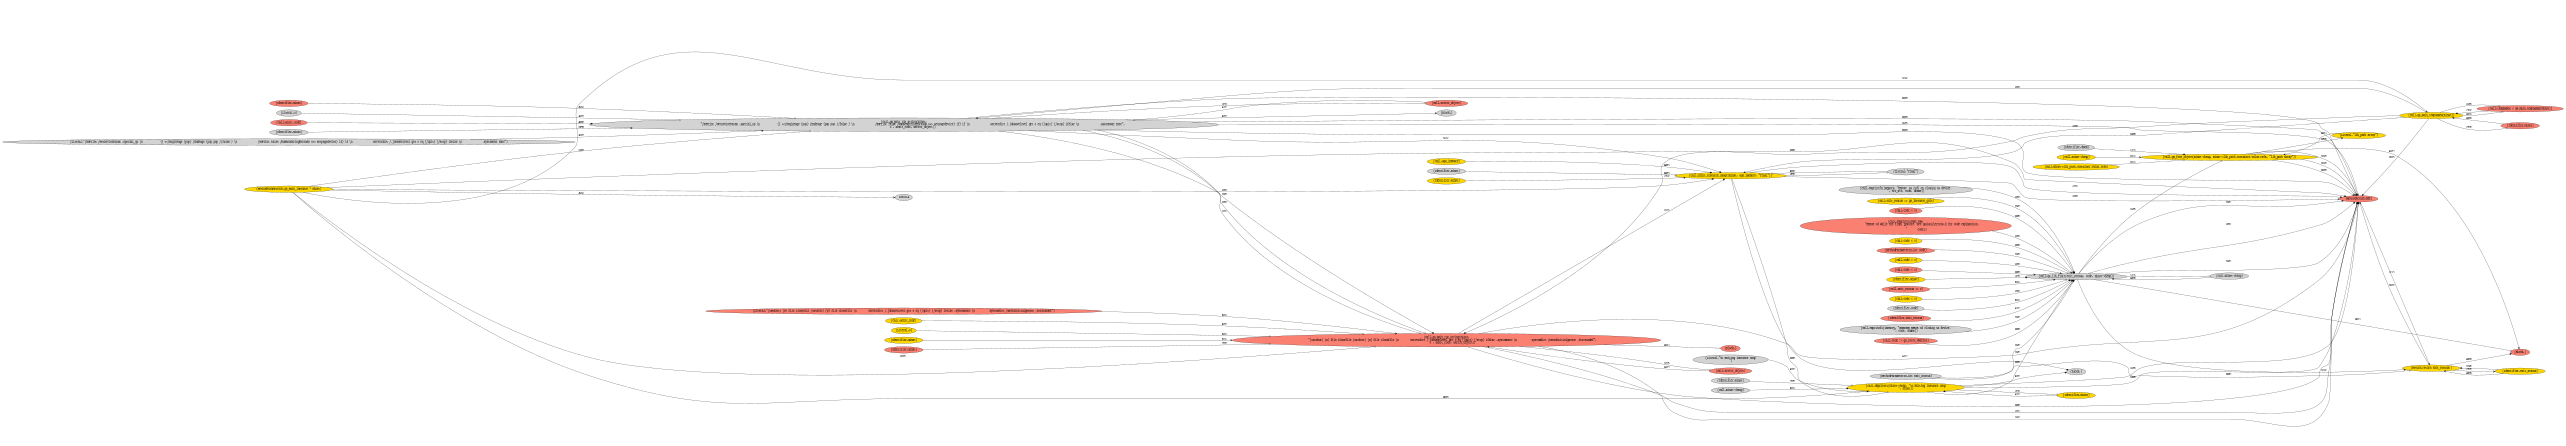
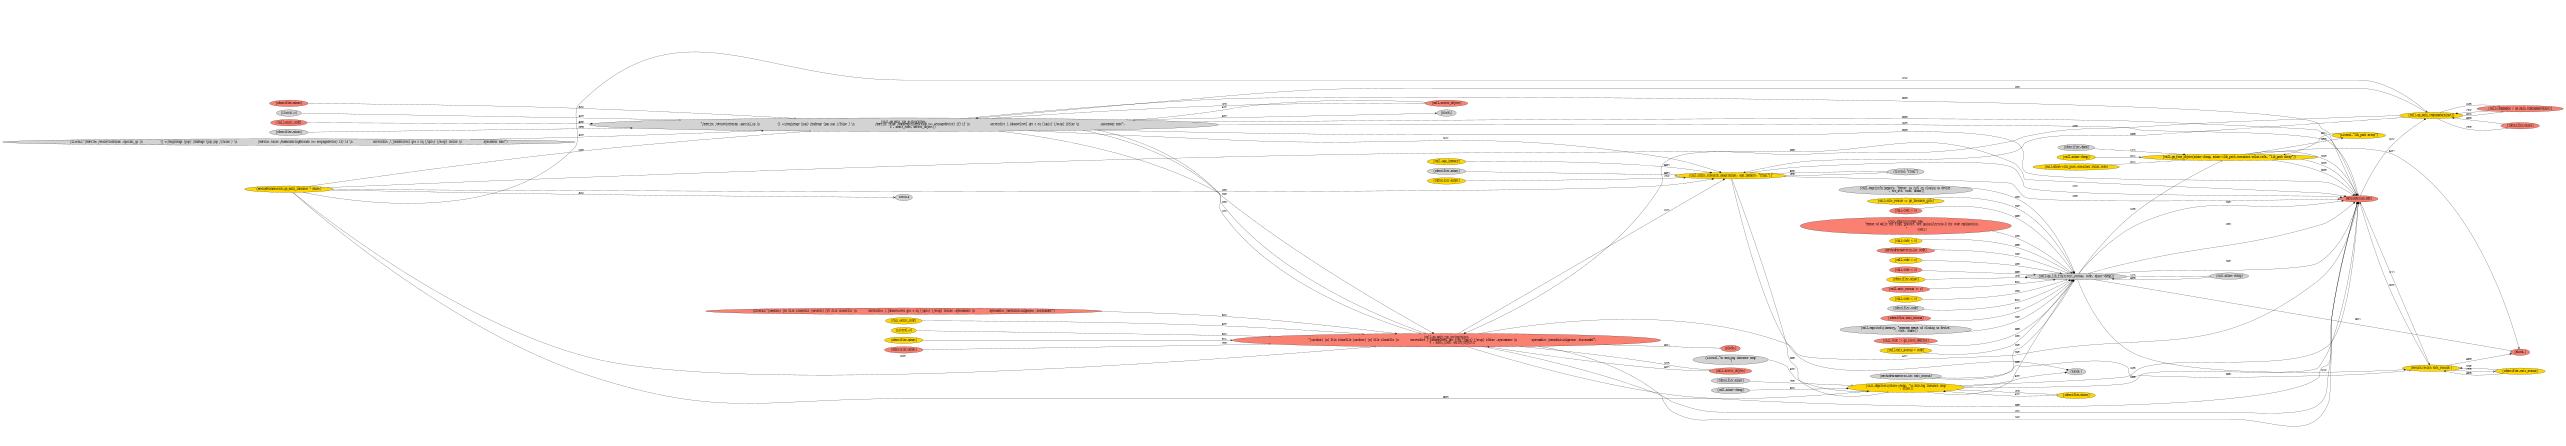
edge "(Call,gs_main_tempnames(minst))" -> "(MethodReturn,RET)": reversed
node "(Call,exit_status = code)": added
